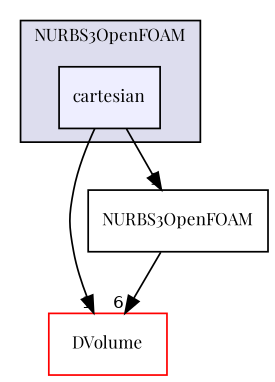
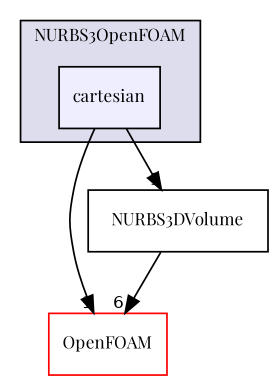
node "NURBS3OpenFOAM": label "NURBS3OpenFOAM" -> "NURBS3DVolume"
node "DVolume": label "DVolume" -> "OpenFOAM"
